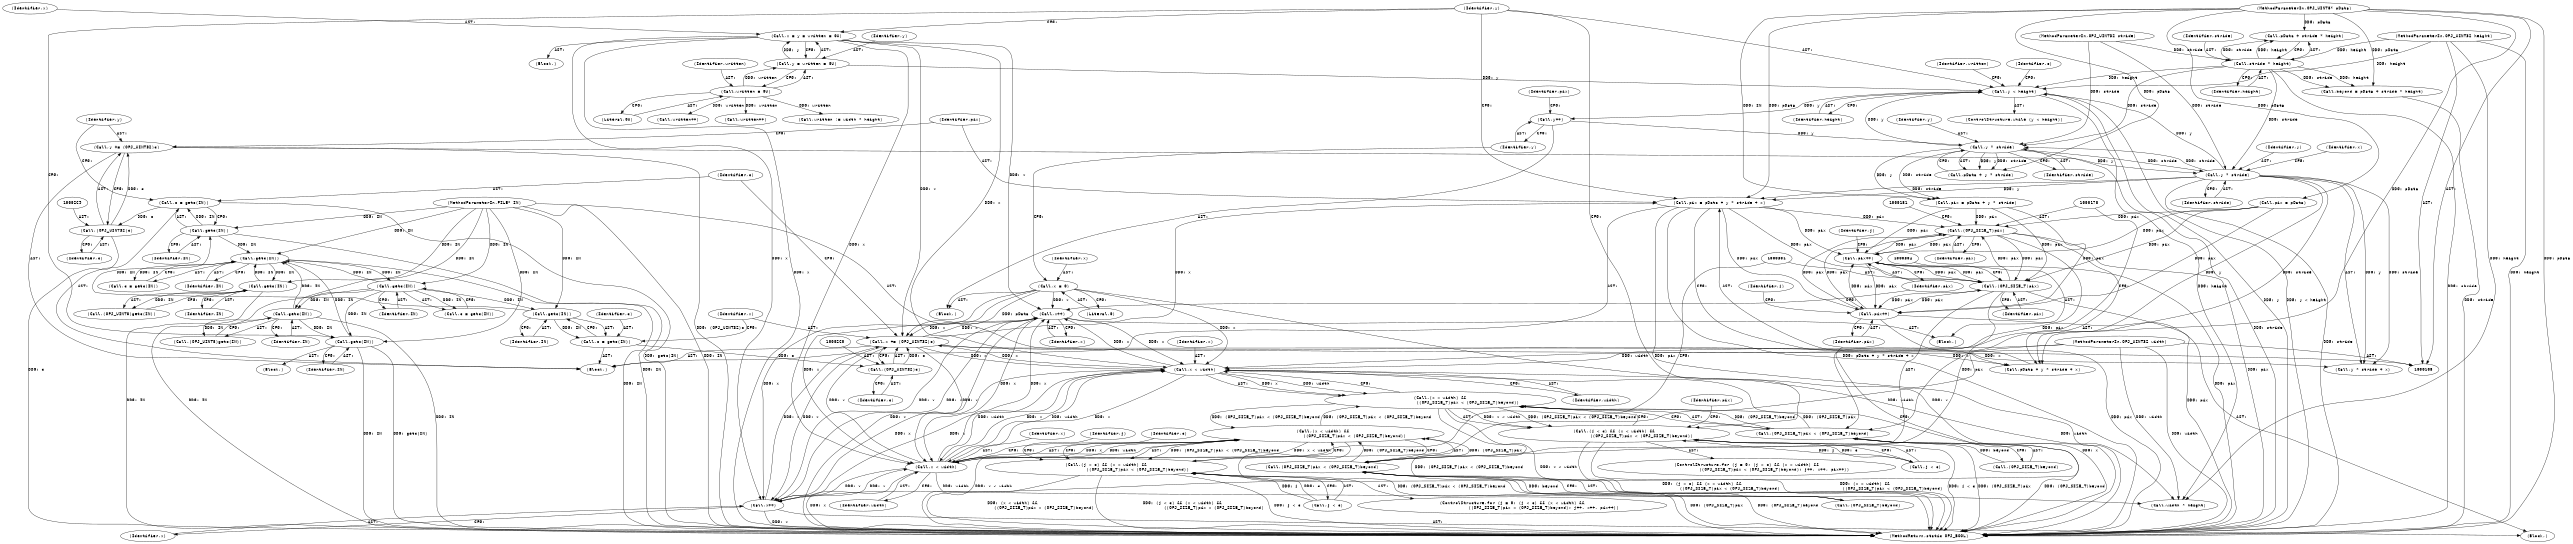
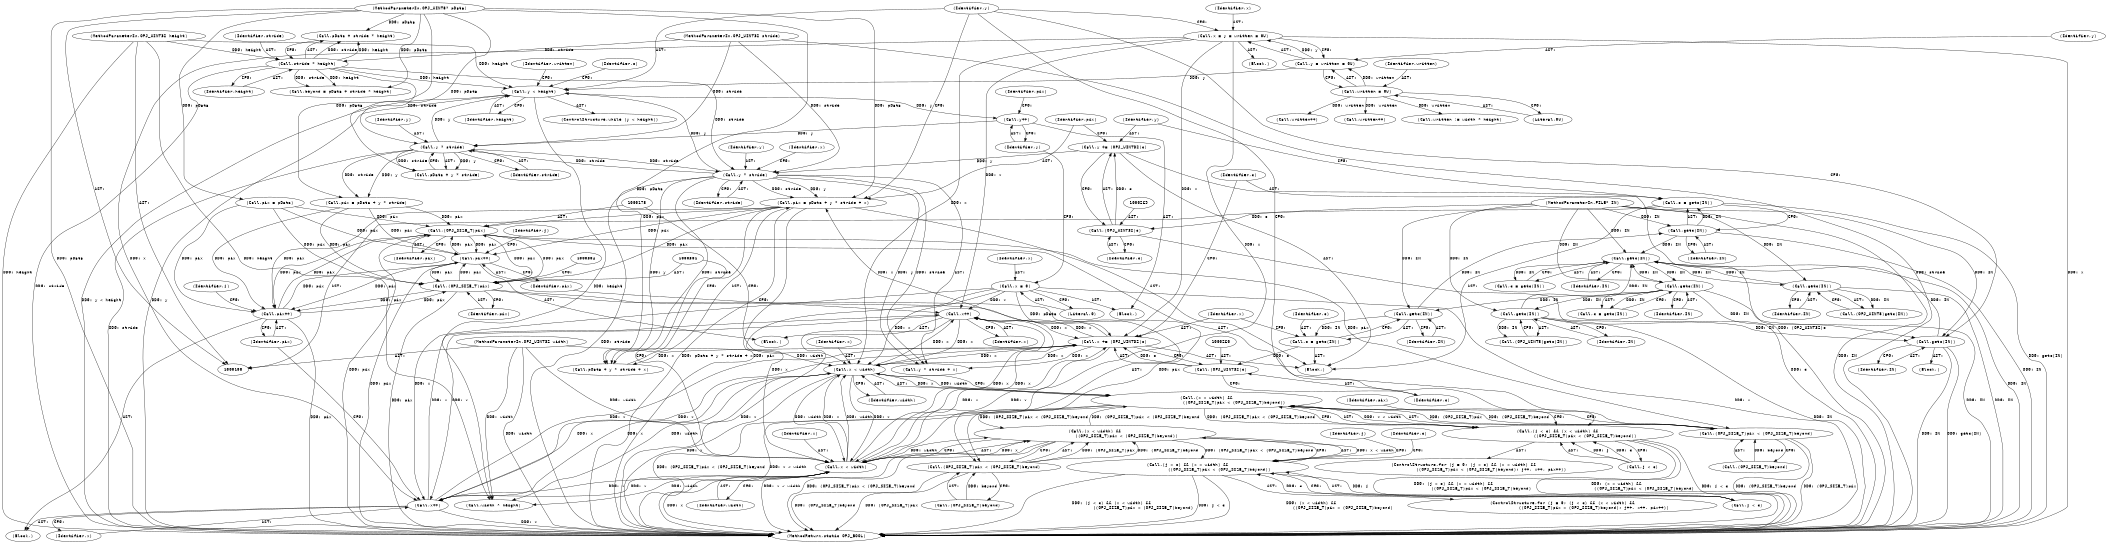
edge "(MethodParameterIn,OPJ_UINT8* pData)" -> "(Call,pix = pData + y * stride)": label "DDG: IN" -> "DDG: pData"
node "1000181": removed
edge "(Call,beyond = pData + stride * height)" -> "(MethodReturn,static OPJ_BOOL)": now "(MethodParameterIn,OPJ_UINT32 stride)" -> "(MethodReturn,static OPJ_BOOL)"
